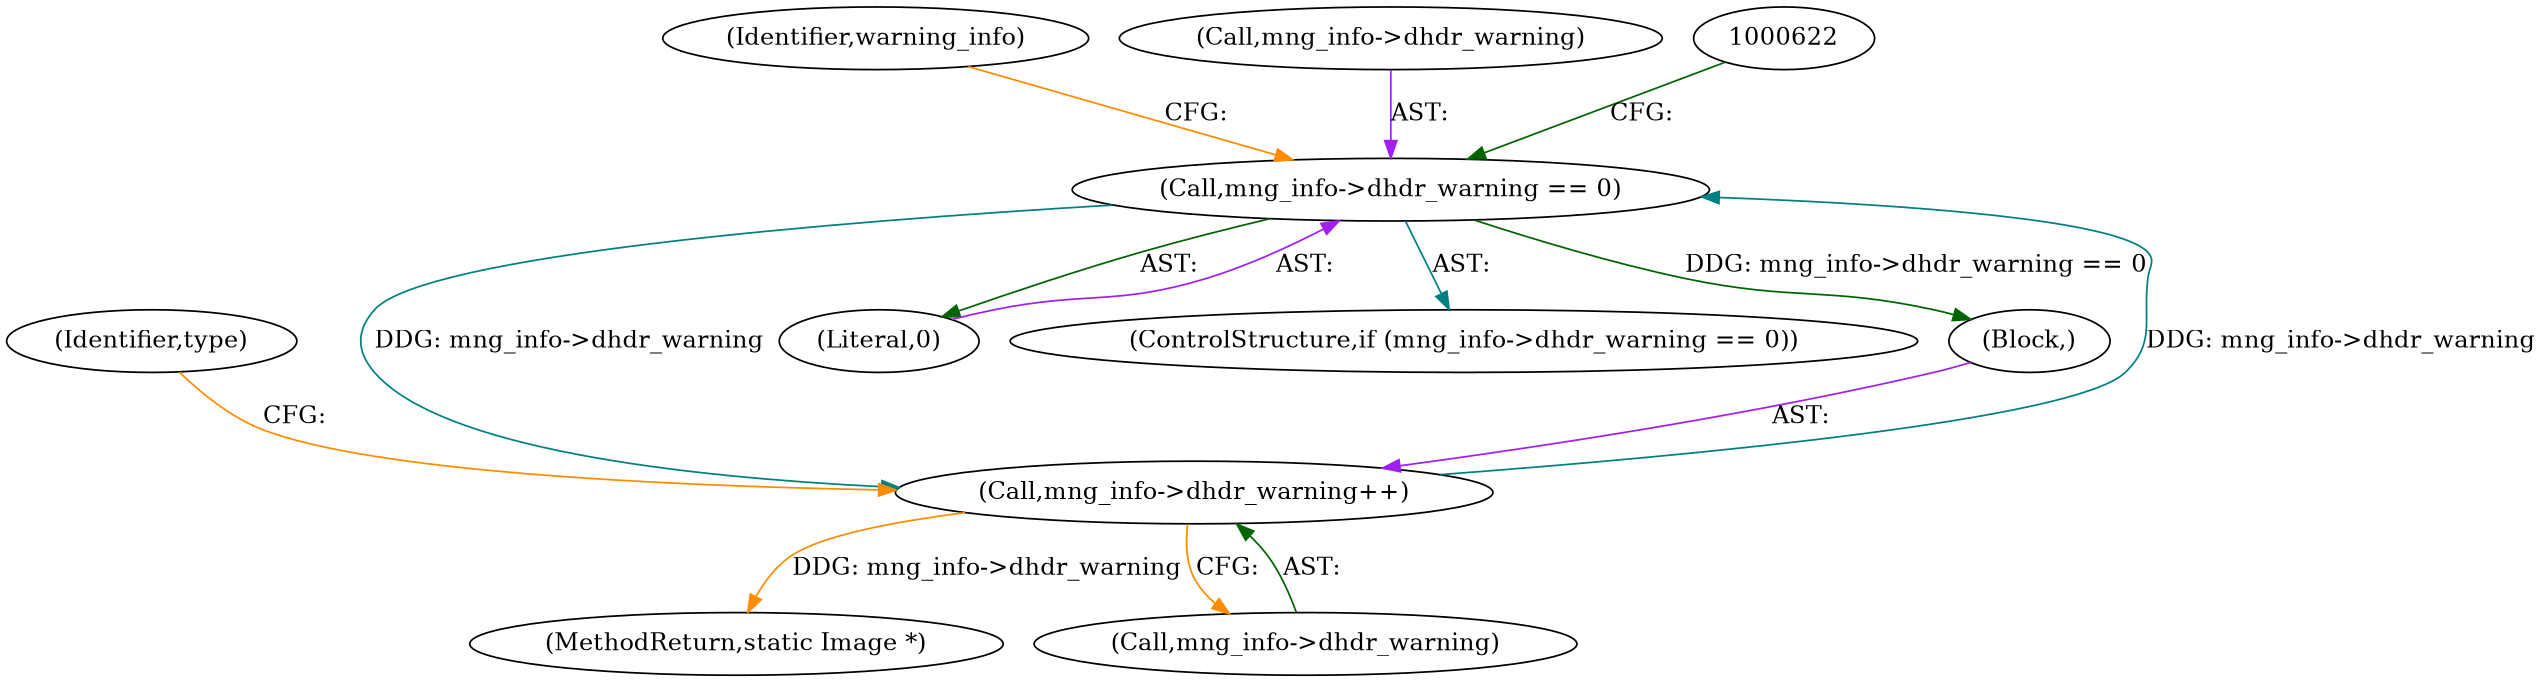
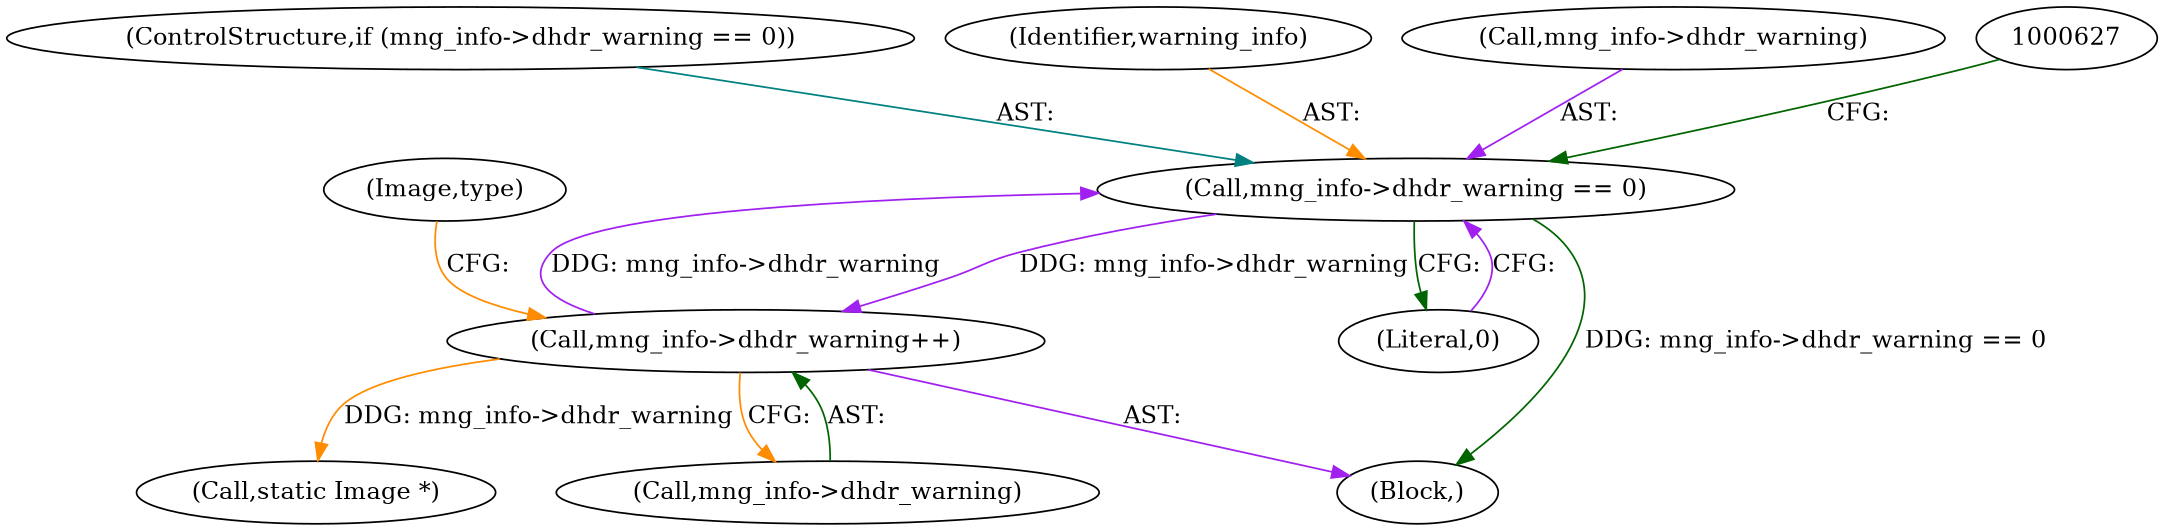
node "1000622": label "1000622" -> "1000627"
edge "(Identifier,warning_info)" -> "(Call,mng_info->dhdr_warning == 0)": label "CFG: " -> "AST: "
edge "(Call,mng_info->dhdr_warning == 0)" -> "(ControlStructure,if (mng_info->dhdr_warning == 0))": reversed
edge "(Call,mng_info->dhdr_warning == 0)" -> "(Literal,0)": label "AST: " -> "CFG: "
edge "(Literal,0)" -> "(Call,mng_info->dhdr_warning == 0)": label "AST: " -> "CFG: "
edge "(Call,mng_info->dhdr_warning == 0)" -> "(Call,mng_info->dhdr_warning++)": color teal -> purple
node "(Identifier,type)": label "(Identifier,type)" -> "(Image,type)"
edge "(Call,mng_info->dhdr_warning++)" -> "(Call,mng_info->dhdr_warning == 0)": color teal -> purple
edge "(Block,)" -> "(Call,mng_info->dhdr_warning++)": reversed
node "(MethodReturn,static Image *)": label "(MethodReturn,static Image *)" -> "(Call,static Image *)"
